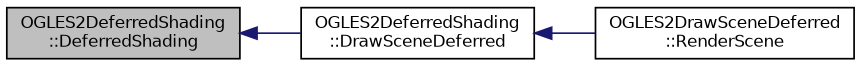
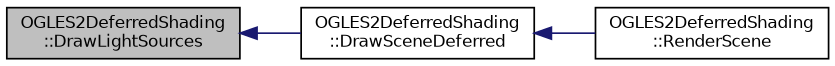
node "OGLES2DeferredShading ::DeferredShading": label "OGLES2DeferredShading ::DeferredShading" -> "OGLES2DeferredShading ::DrawLightSources"
node "OGLES2DrawSceneDeferred ::RenderScene": label "OGLES2DrawSceneDeferred ::RenderScene" -> "OGLES2DeferredShading ::RenderScene"
